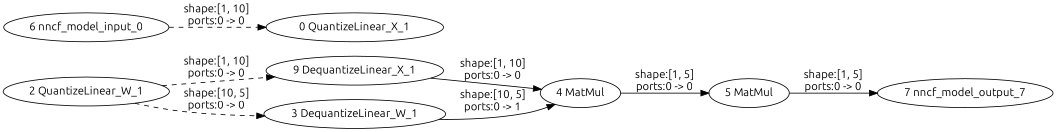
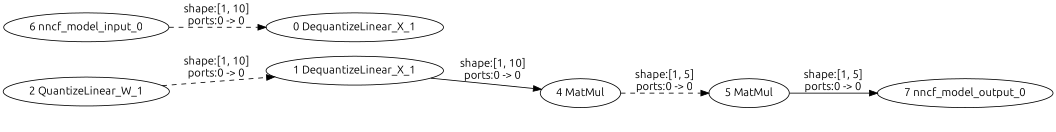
node "0 QuantizeLinear_X_1": label "0 QuantizeLinear_X_1" -> "0 DequantizeLinear_X_1"
node "9 DequantizeLinear_X_1": label "9 DequantizeLinear_X_1" -> "1 DequantizeLinear_X_1"
edge "4 MatMul" -> "5 MatMul": style solid -> dashed
node "7 nncf_model_output_7": label "7 nncf_model_output_7" -> "7 nncf_model_output_0"
node "3 DequantizeLinear_W_1": removed
